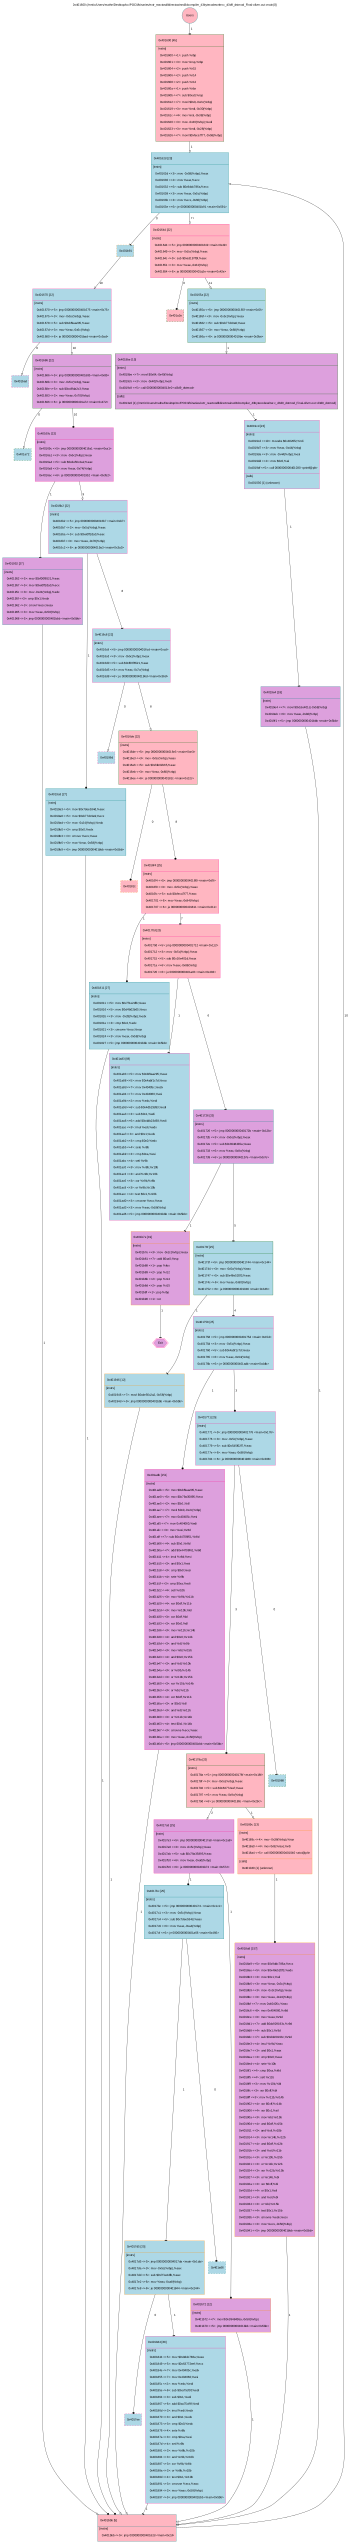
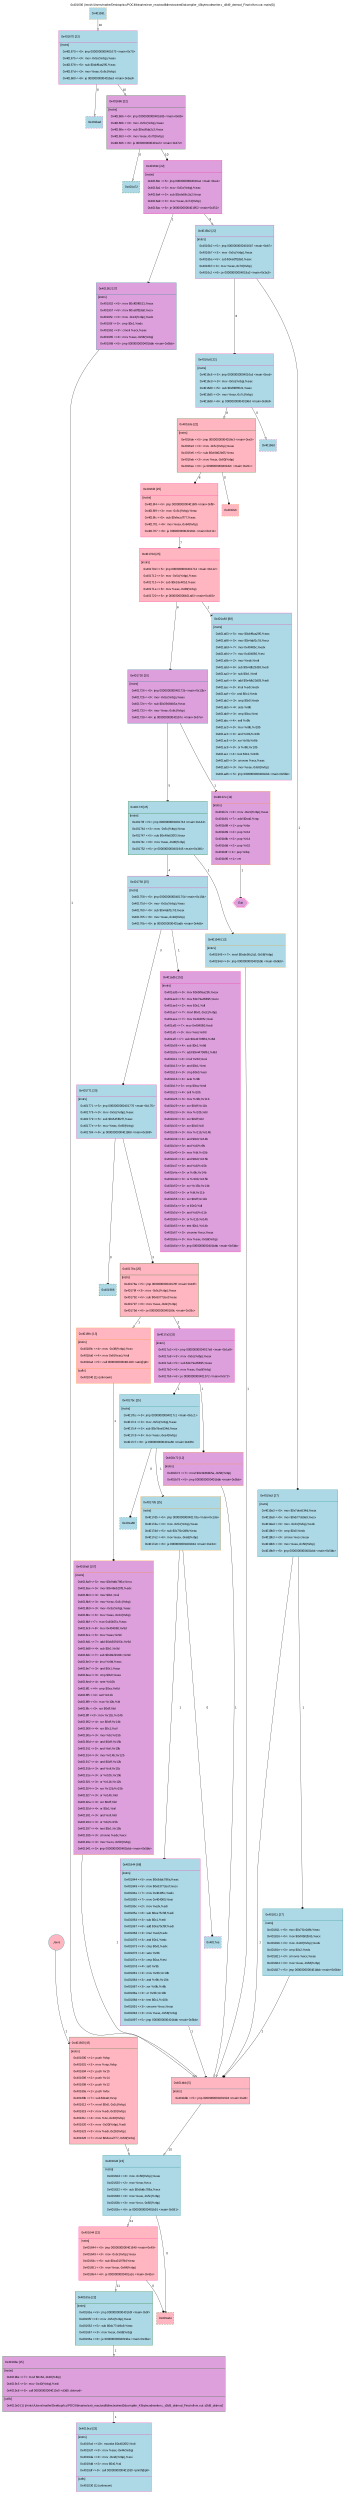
edge "0x40162d [23]" -> "0x401b91": now "0x40162d [23]" -> "0x401a2e"
node "0x4019e4 [18]": removed
edge "0x4016f4 [25]" -> "0x401811 [27]": now "0x4019a3 [27]" -> "0x401811 [27]"
edge "0x401adb [151]" -> "0x401bbb [5]": removed, label "1"
